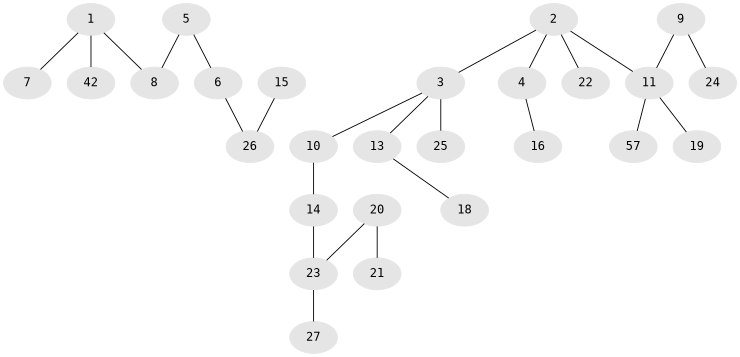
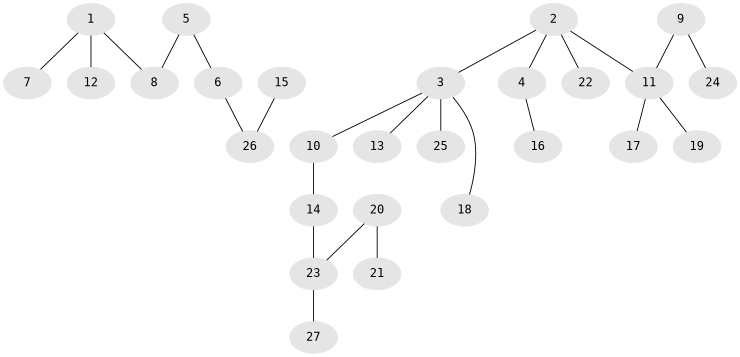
node "42": label "42" -> "12"
node "57": label "57" -> "17"
edge "13" -- "18": now "3" -- "18"
